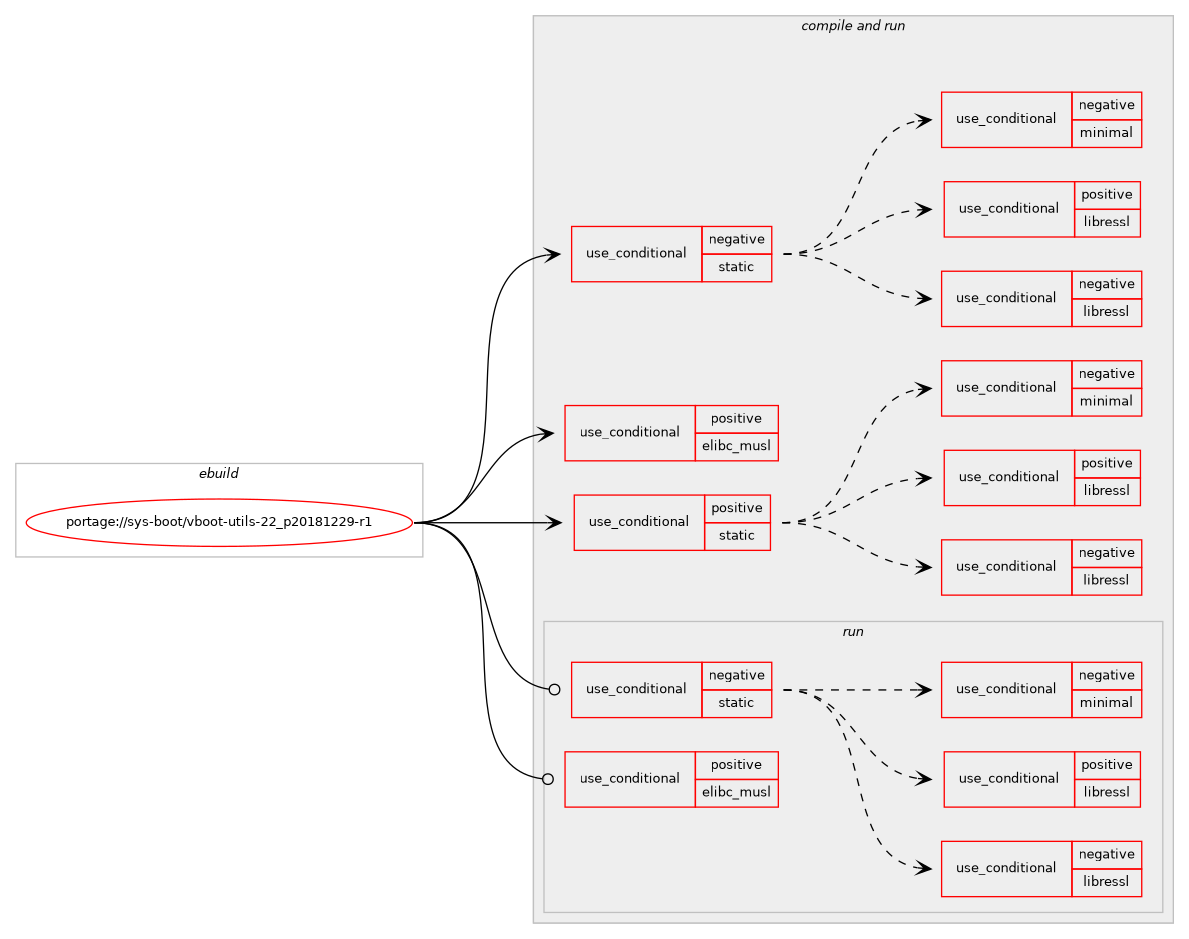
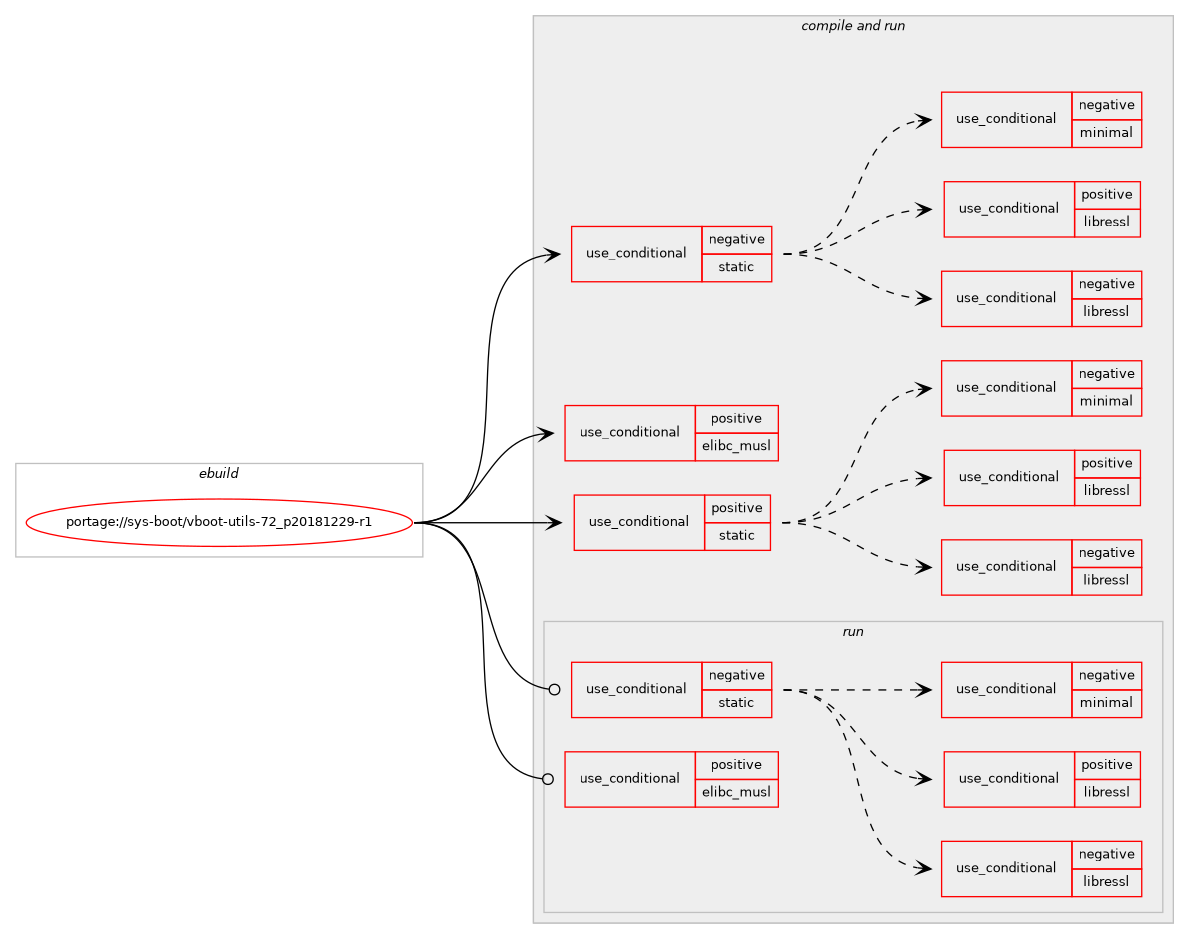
node "portage://sys-boot/vboot-utils-22_p20181229-r1": label "portage://sys-boot/vboot-utils-22_p20181229-r1" -> "portage://sys-boot/vboot-utils-72_p20181229-r1"
